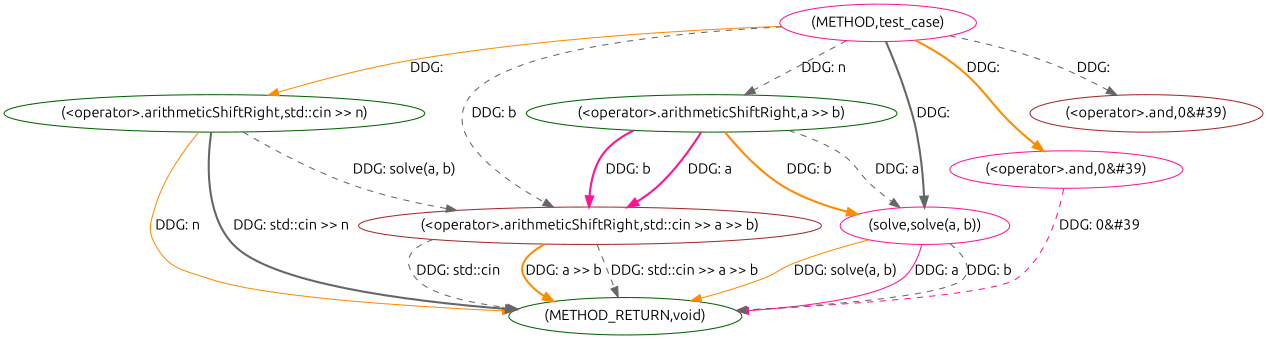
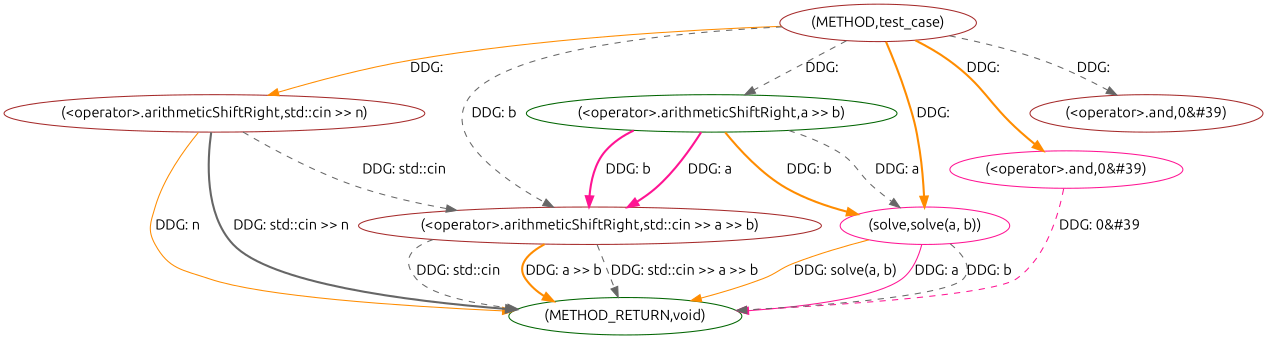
node "(METHOD,test_case)": color deeppink -> brown
edge "(METHOD,test_case)" -> "(<operator>.arithmeticShiftRight,a >> b)": label "DDG: n" -> "DDG: "
node "(<operator>.arithmeticShiftRight,std::cin >> n)": color darkgreen -> brown
edge "(METHOD,test_case)" -> "(solve,solve(a, b))": color gray40 -> darkorange
edge "(<operator>.arithmeticShiftRight,std::cin >> n)" -> "(<operator>.arithmeticShiftRight,std::cin >> a >> b)": label "DDG: solve(a, b)" -> "DDG: std::cin"
